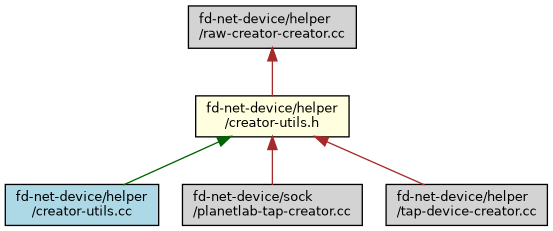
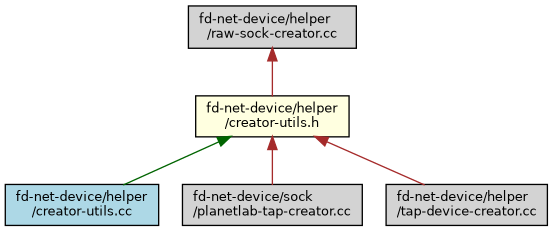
node "fd-net-device/helper /raw-creator-creator.cc": label "fd-net-device/helper /raw-creator-creator.cc" -> "fd-net-device/helper /raw-sock-creator.cc"
